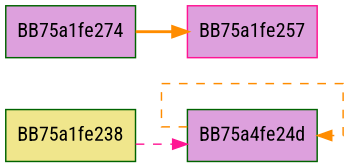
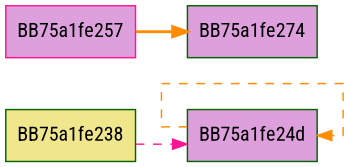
edge "BB75a1fe274" -> "BB75a1fe257": reversed
node "BB75a4fe24d": label "BB75a4fe24d" -> "BB75a1fe24d"
